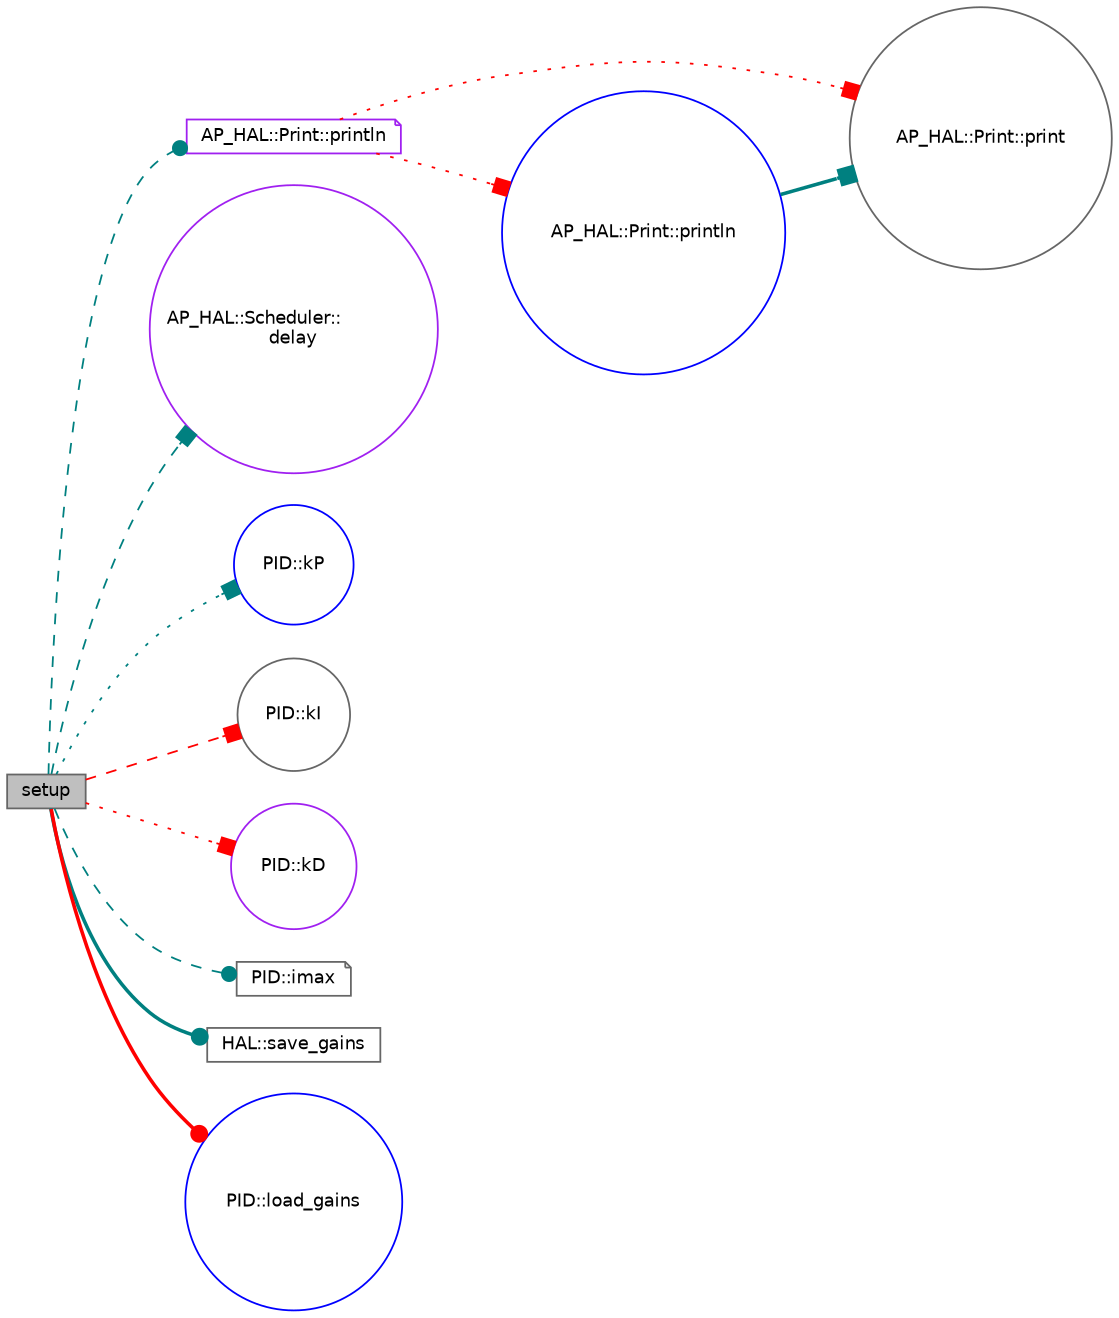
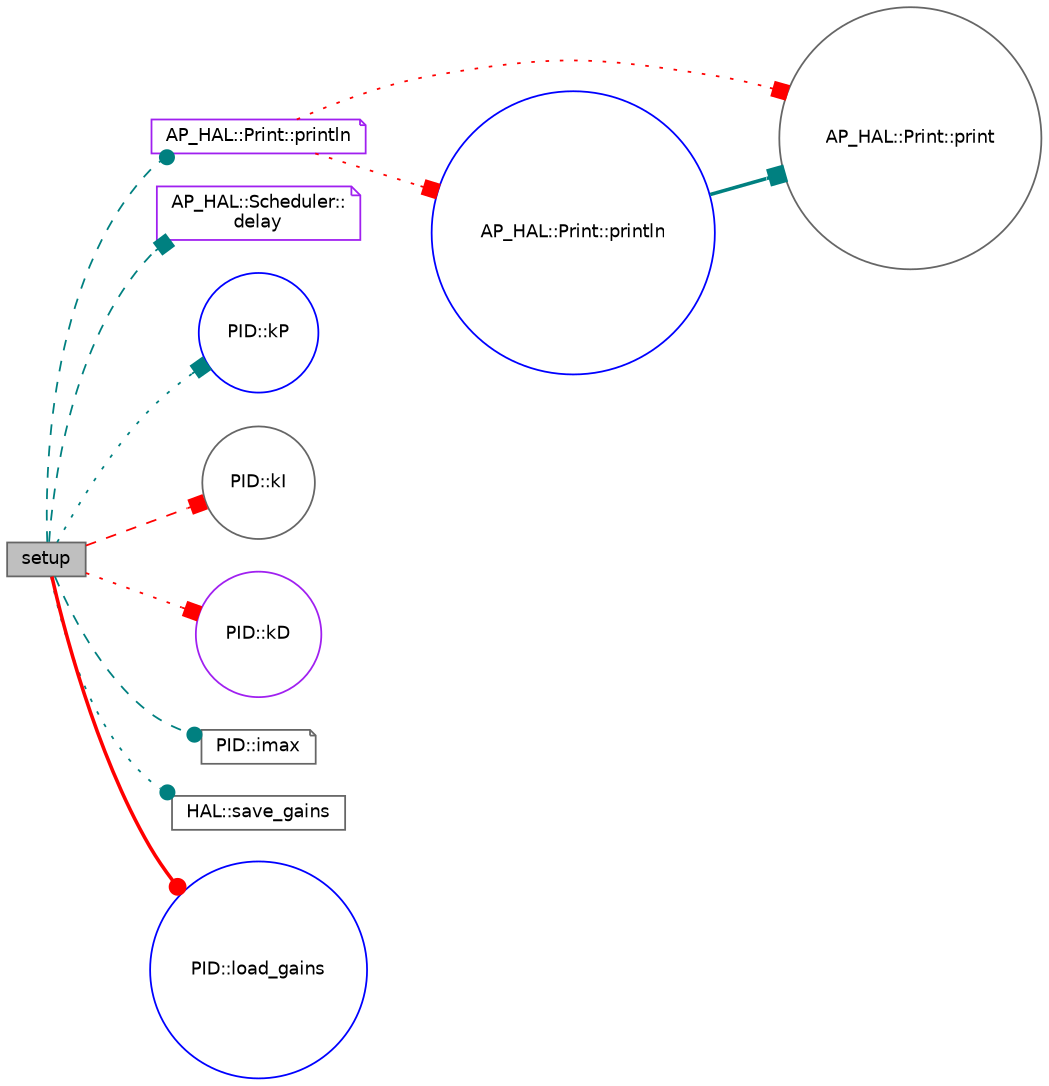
node "AP_HAL::Scheduler:: delay": shape circle -> note
edge "setup" -> "HAL::save_gains": style bold -> dotted
